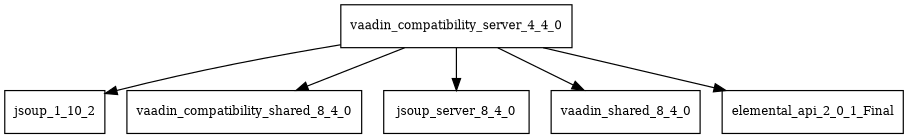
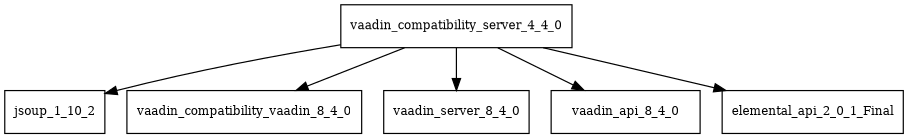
node "vaadin_compatibility_shared_8_4_0": label "vaadin_compatibility_shared_8_4_0" -> "vaadin_compatibility_vaadin_8_4_0"
node "jsoup_server_8_4_0": label "jsoup_server_8_4_0" -> "vaadin_server_8_4_0"
node "vaadin_shared_8_4_0": label "vaadin_shared_8_4_0" -> "vaadin_api_8_4_0"
